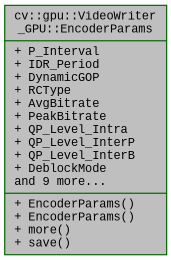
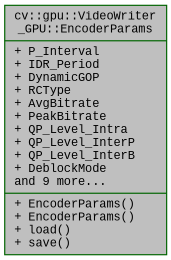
node "cv::gpu::VideoWriter": text "+ more()" -> "+ load()"
